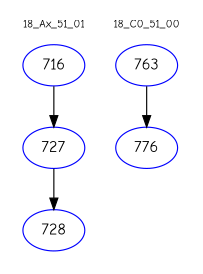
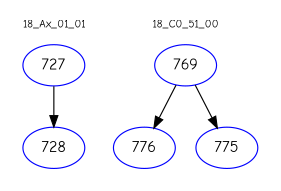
cluster "18_Ax_51_01": label "18_Ax_51_01" -> "18_Ax_01_01"
node "716": removed
node "763": label "763" -> "769"
node "775": added
